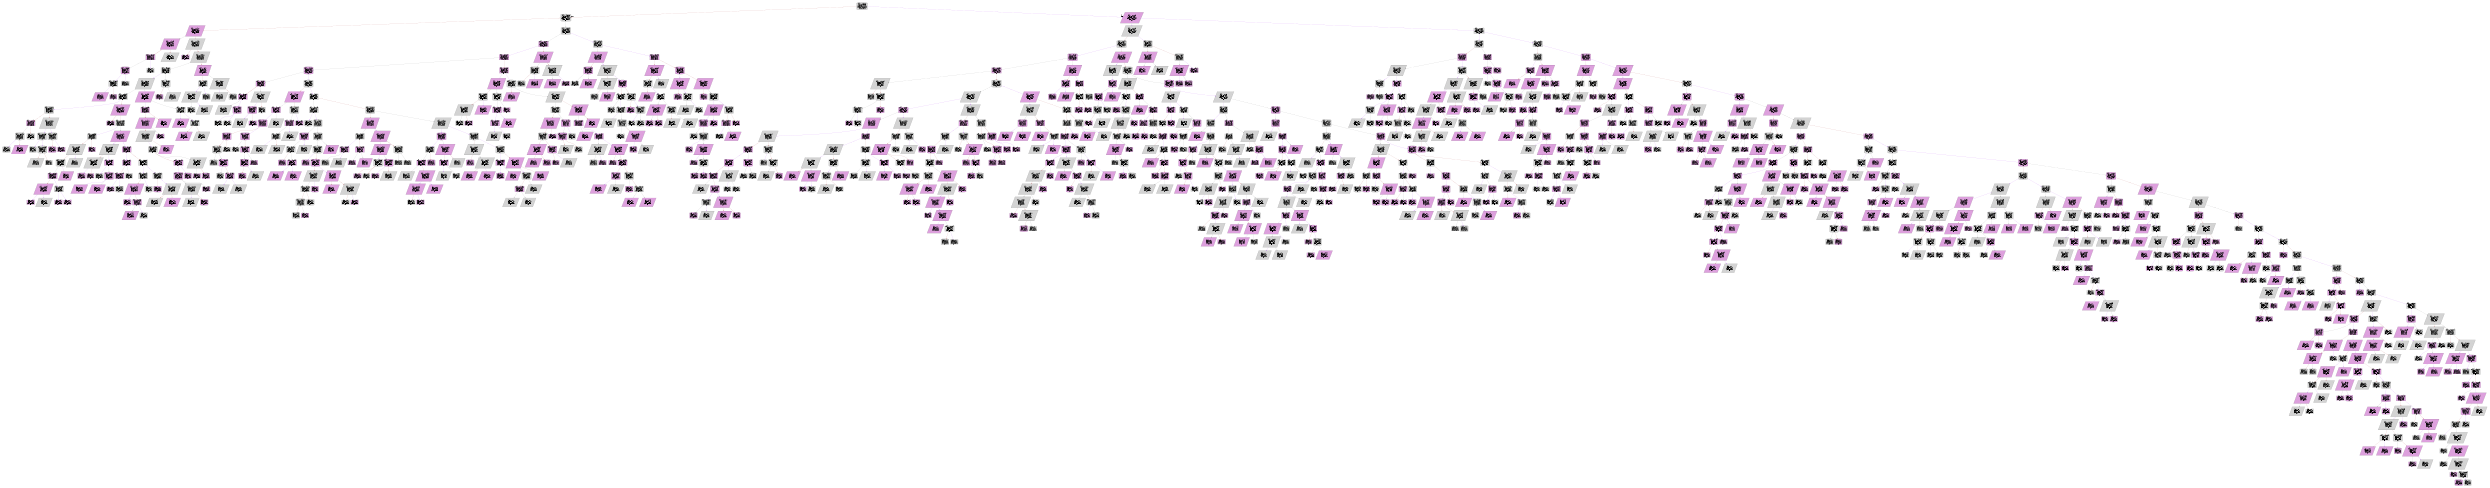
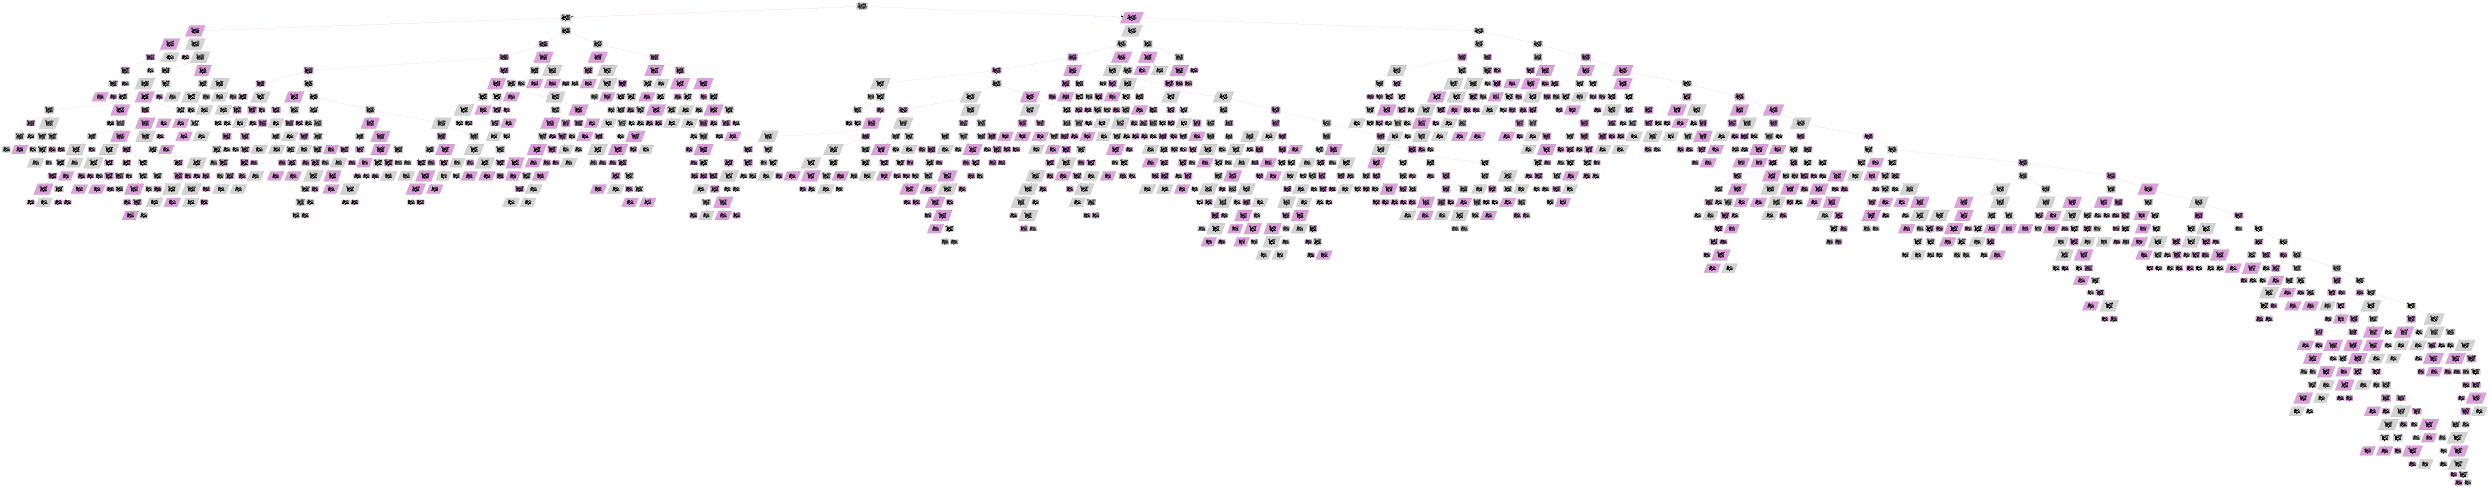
node "gini = 0.4527 samples = 26 value = [9, 17] class = male": added
node "gini = 0.0 samples = 20 value = [20, 0] class = female": label "gini = 0.0 samples = 20 value = [20, 0] class = female" -> "gini = 0.0 gini = 20 value = [20, 0] class = female"
